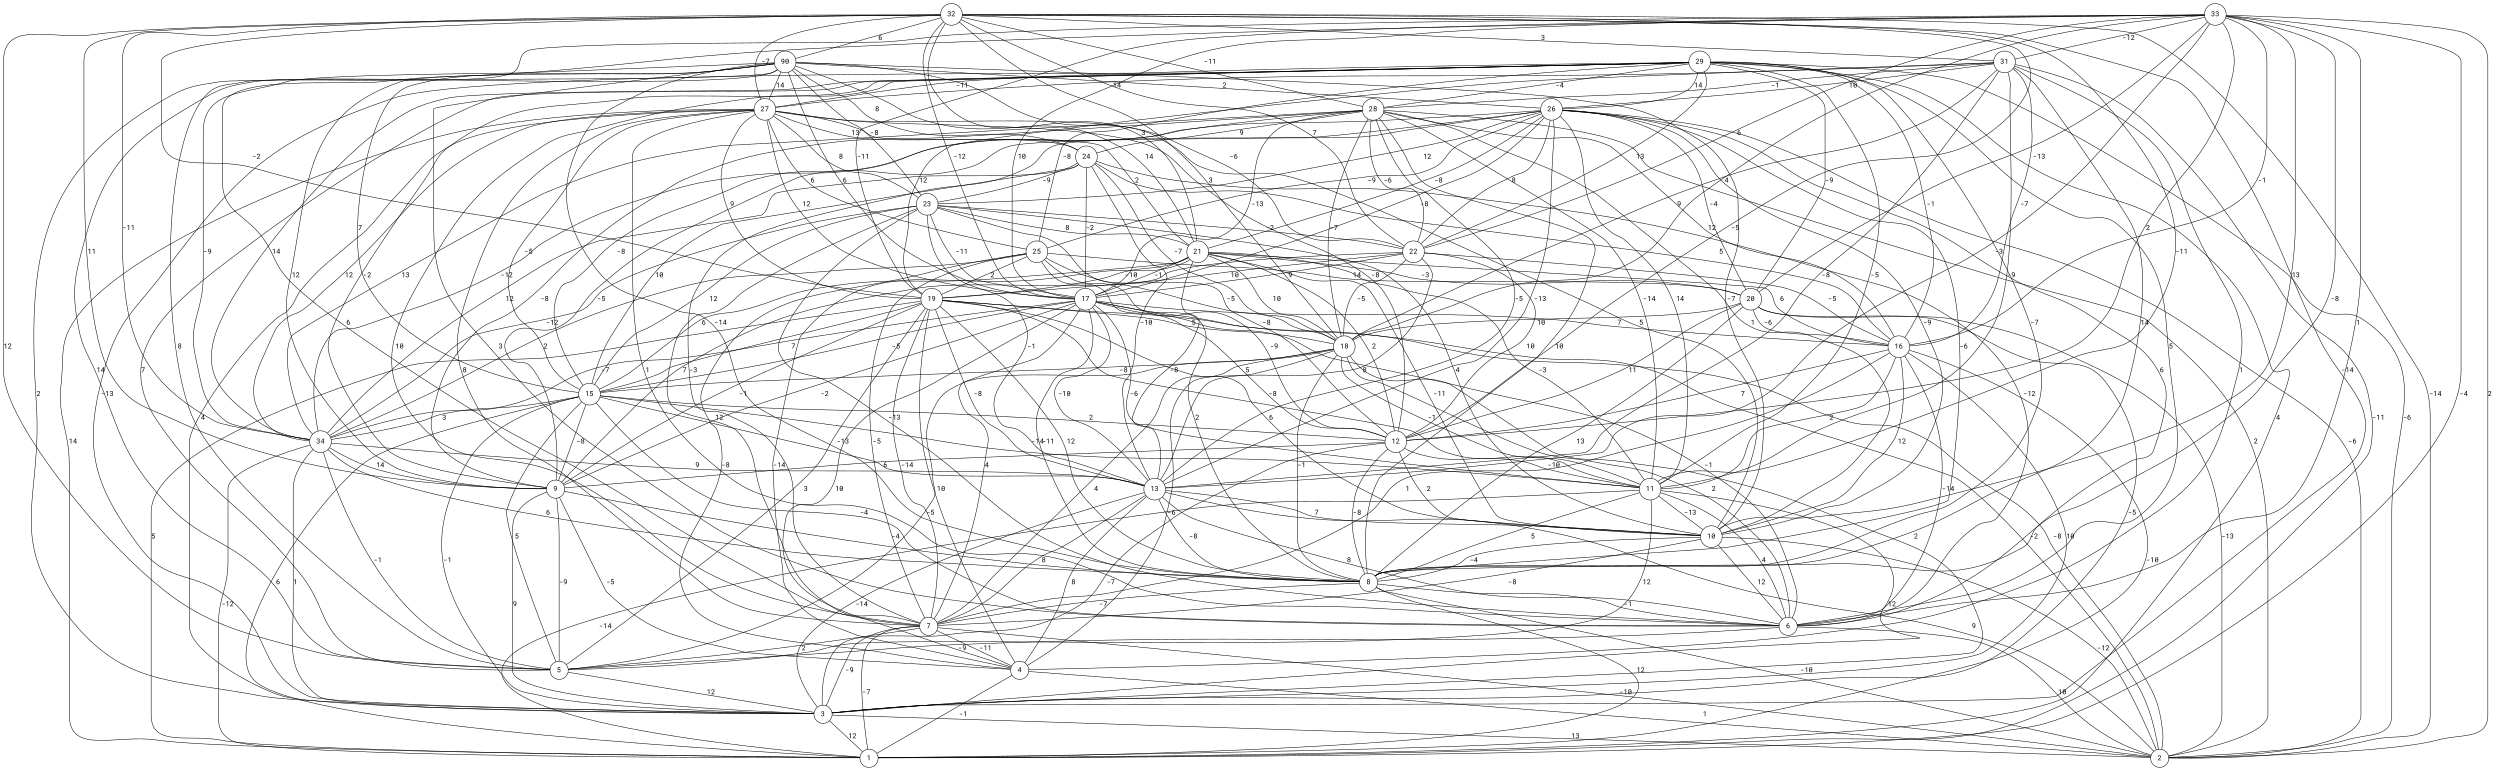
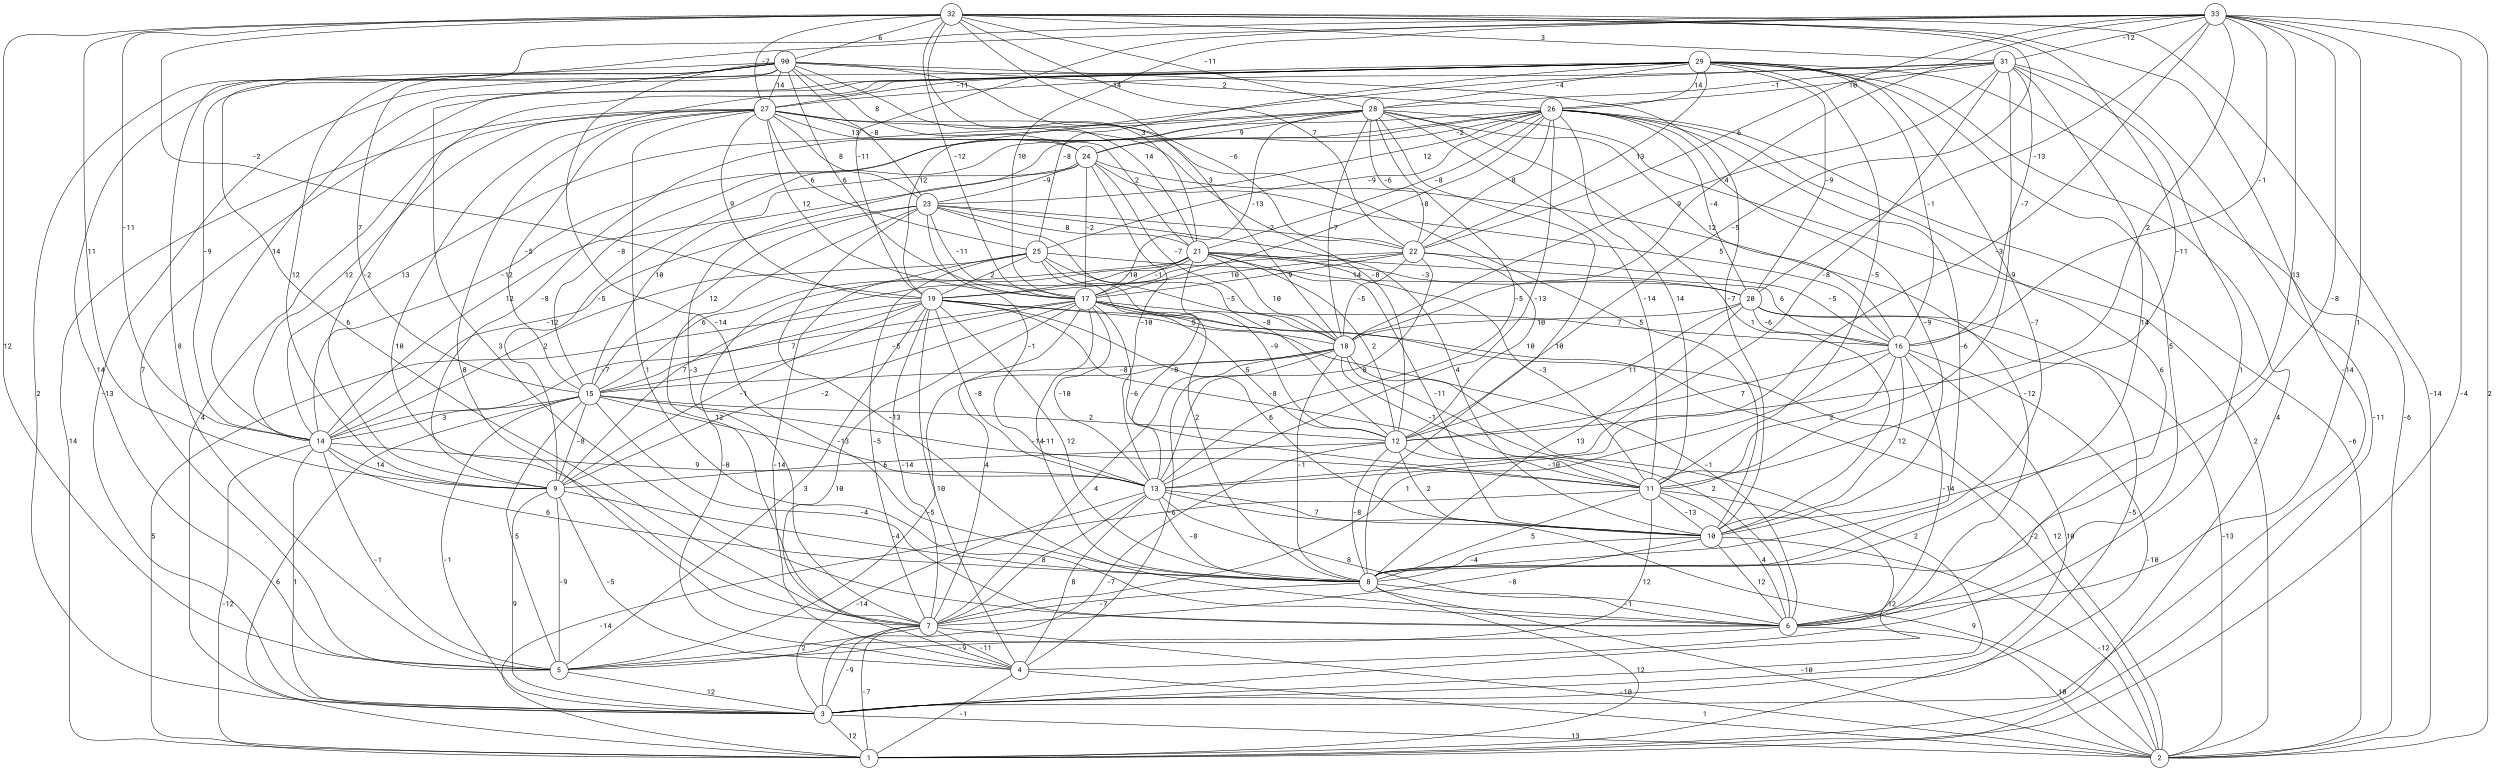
edge "26" -- "24": added, label "-2"
node "34": label "34" -> "14"
edge "19" -- "2": label "-8" -> "12"
